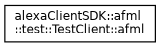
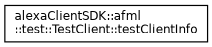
node "alexaClientSDK::afml ::test::TestClient::afml": label "alexaClientSDK::afml ::test::TestClient::afml" -> "alexaClientSDK::afml ::test::TestClient::testClientInfo"
